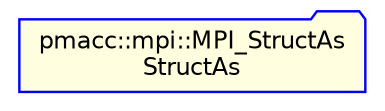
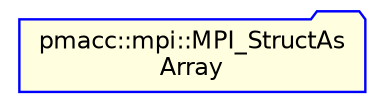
node "pmacc::mpi::MPI_StructAs StructAs": label "pmacc::mpi::MPI_StructAs StructAs" -> "pmacc::mpi::MPI_StructAs Array"
